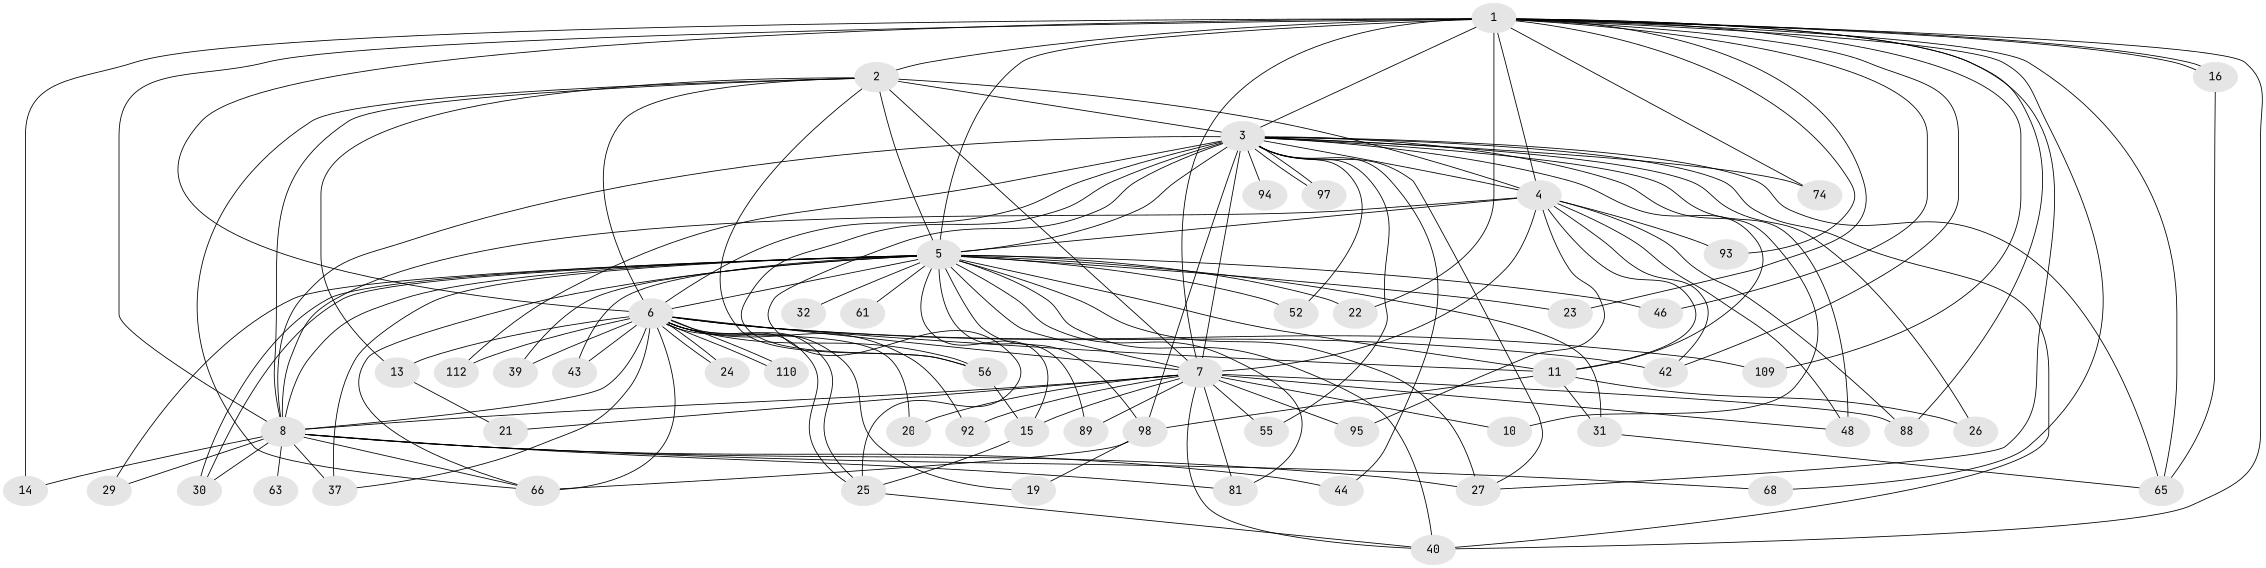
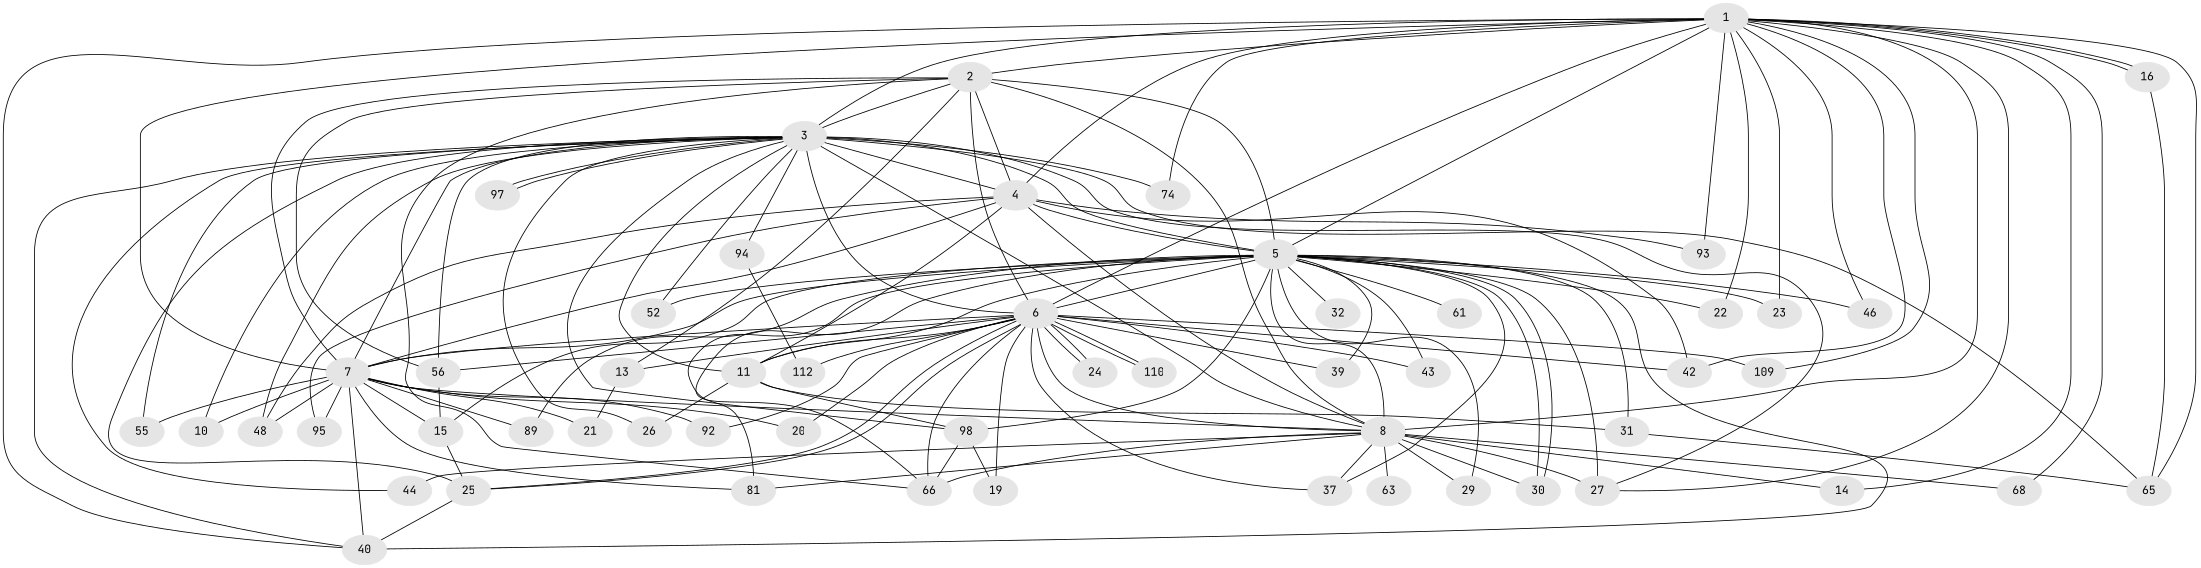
edge "3" -- "112": now "94" -- "112"
node "88": removed
